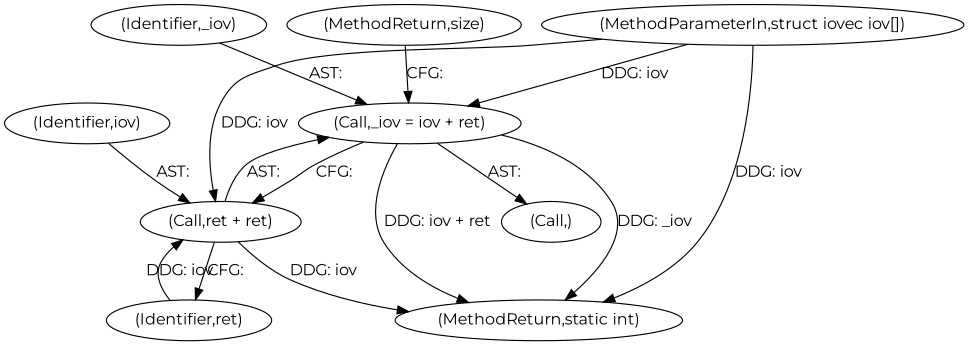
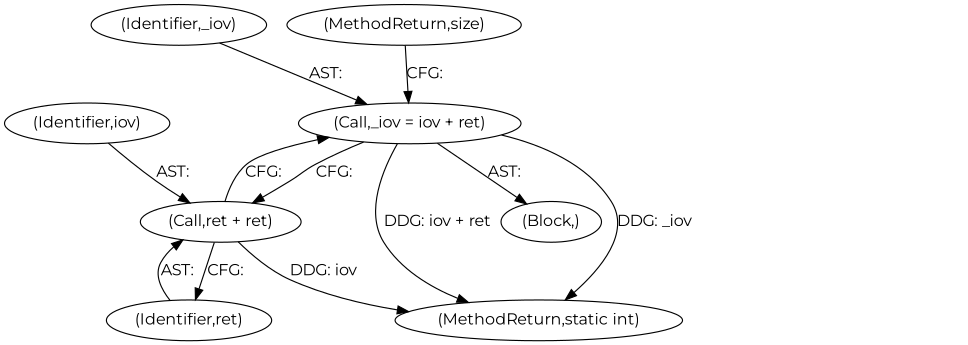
node "(MethodParameterIn,struct iovec iov[])": removed
edge "(Call,ret + ret)" -> "(Call,_iov = iov + ret)": label "AST: " -> "CFG: "
node "(Call,)": label "(Call,)" -> "(Block,)"
edge "(Identifier,ret)" -> "(Call,ret + ret)": label "DDG: iov" -> "AST: "
